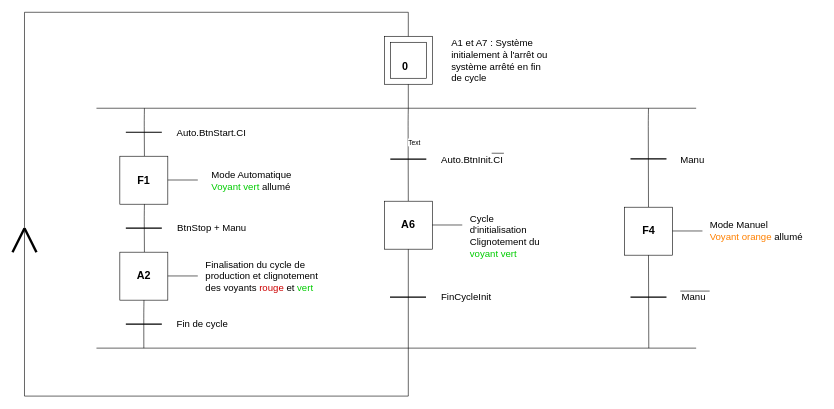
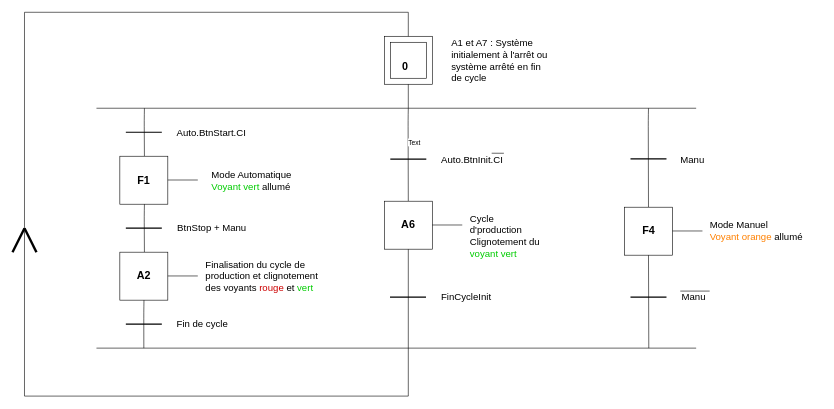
node "Cycle d'initialisation Clignotement du voyant vert": label "Cycle d'initialisation Clignotement du voyant vert" -> "Cycle d'production Clignotement du voyant vert"
